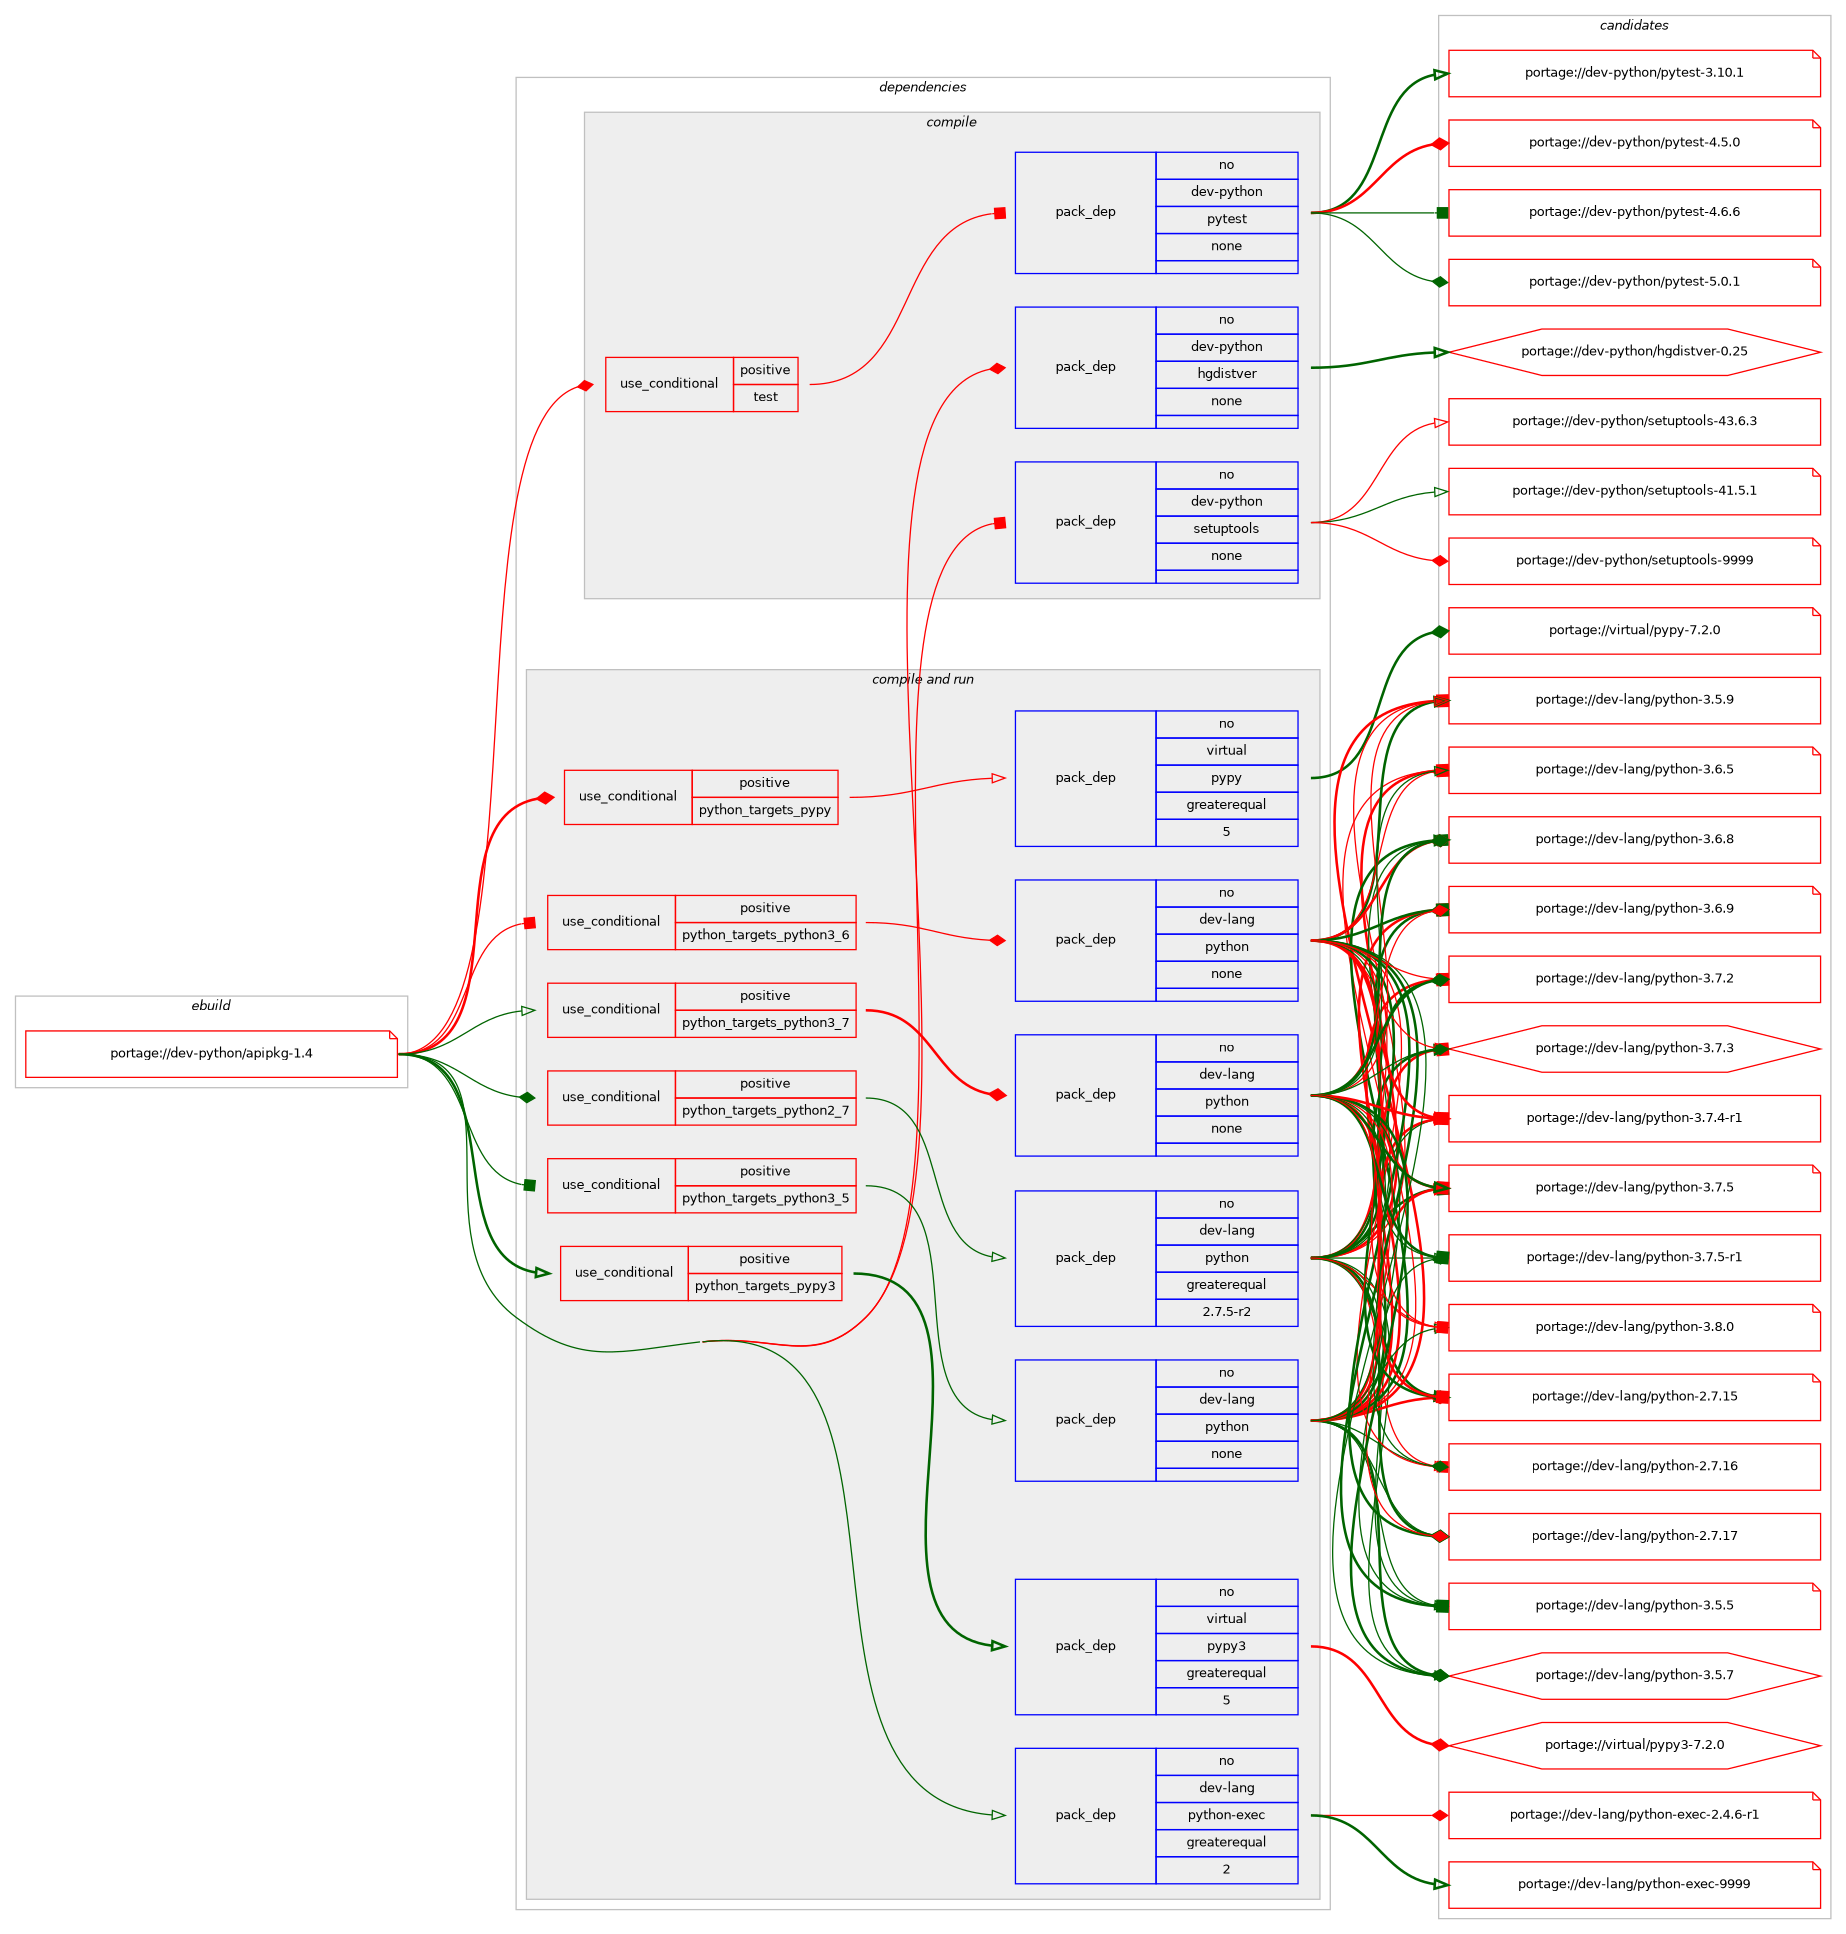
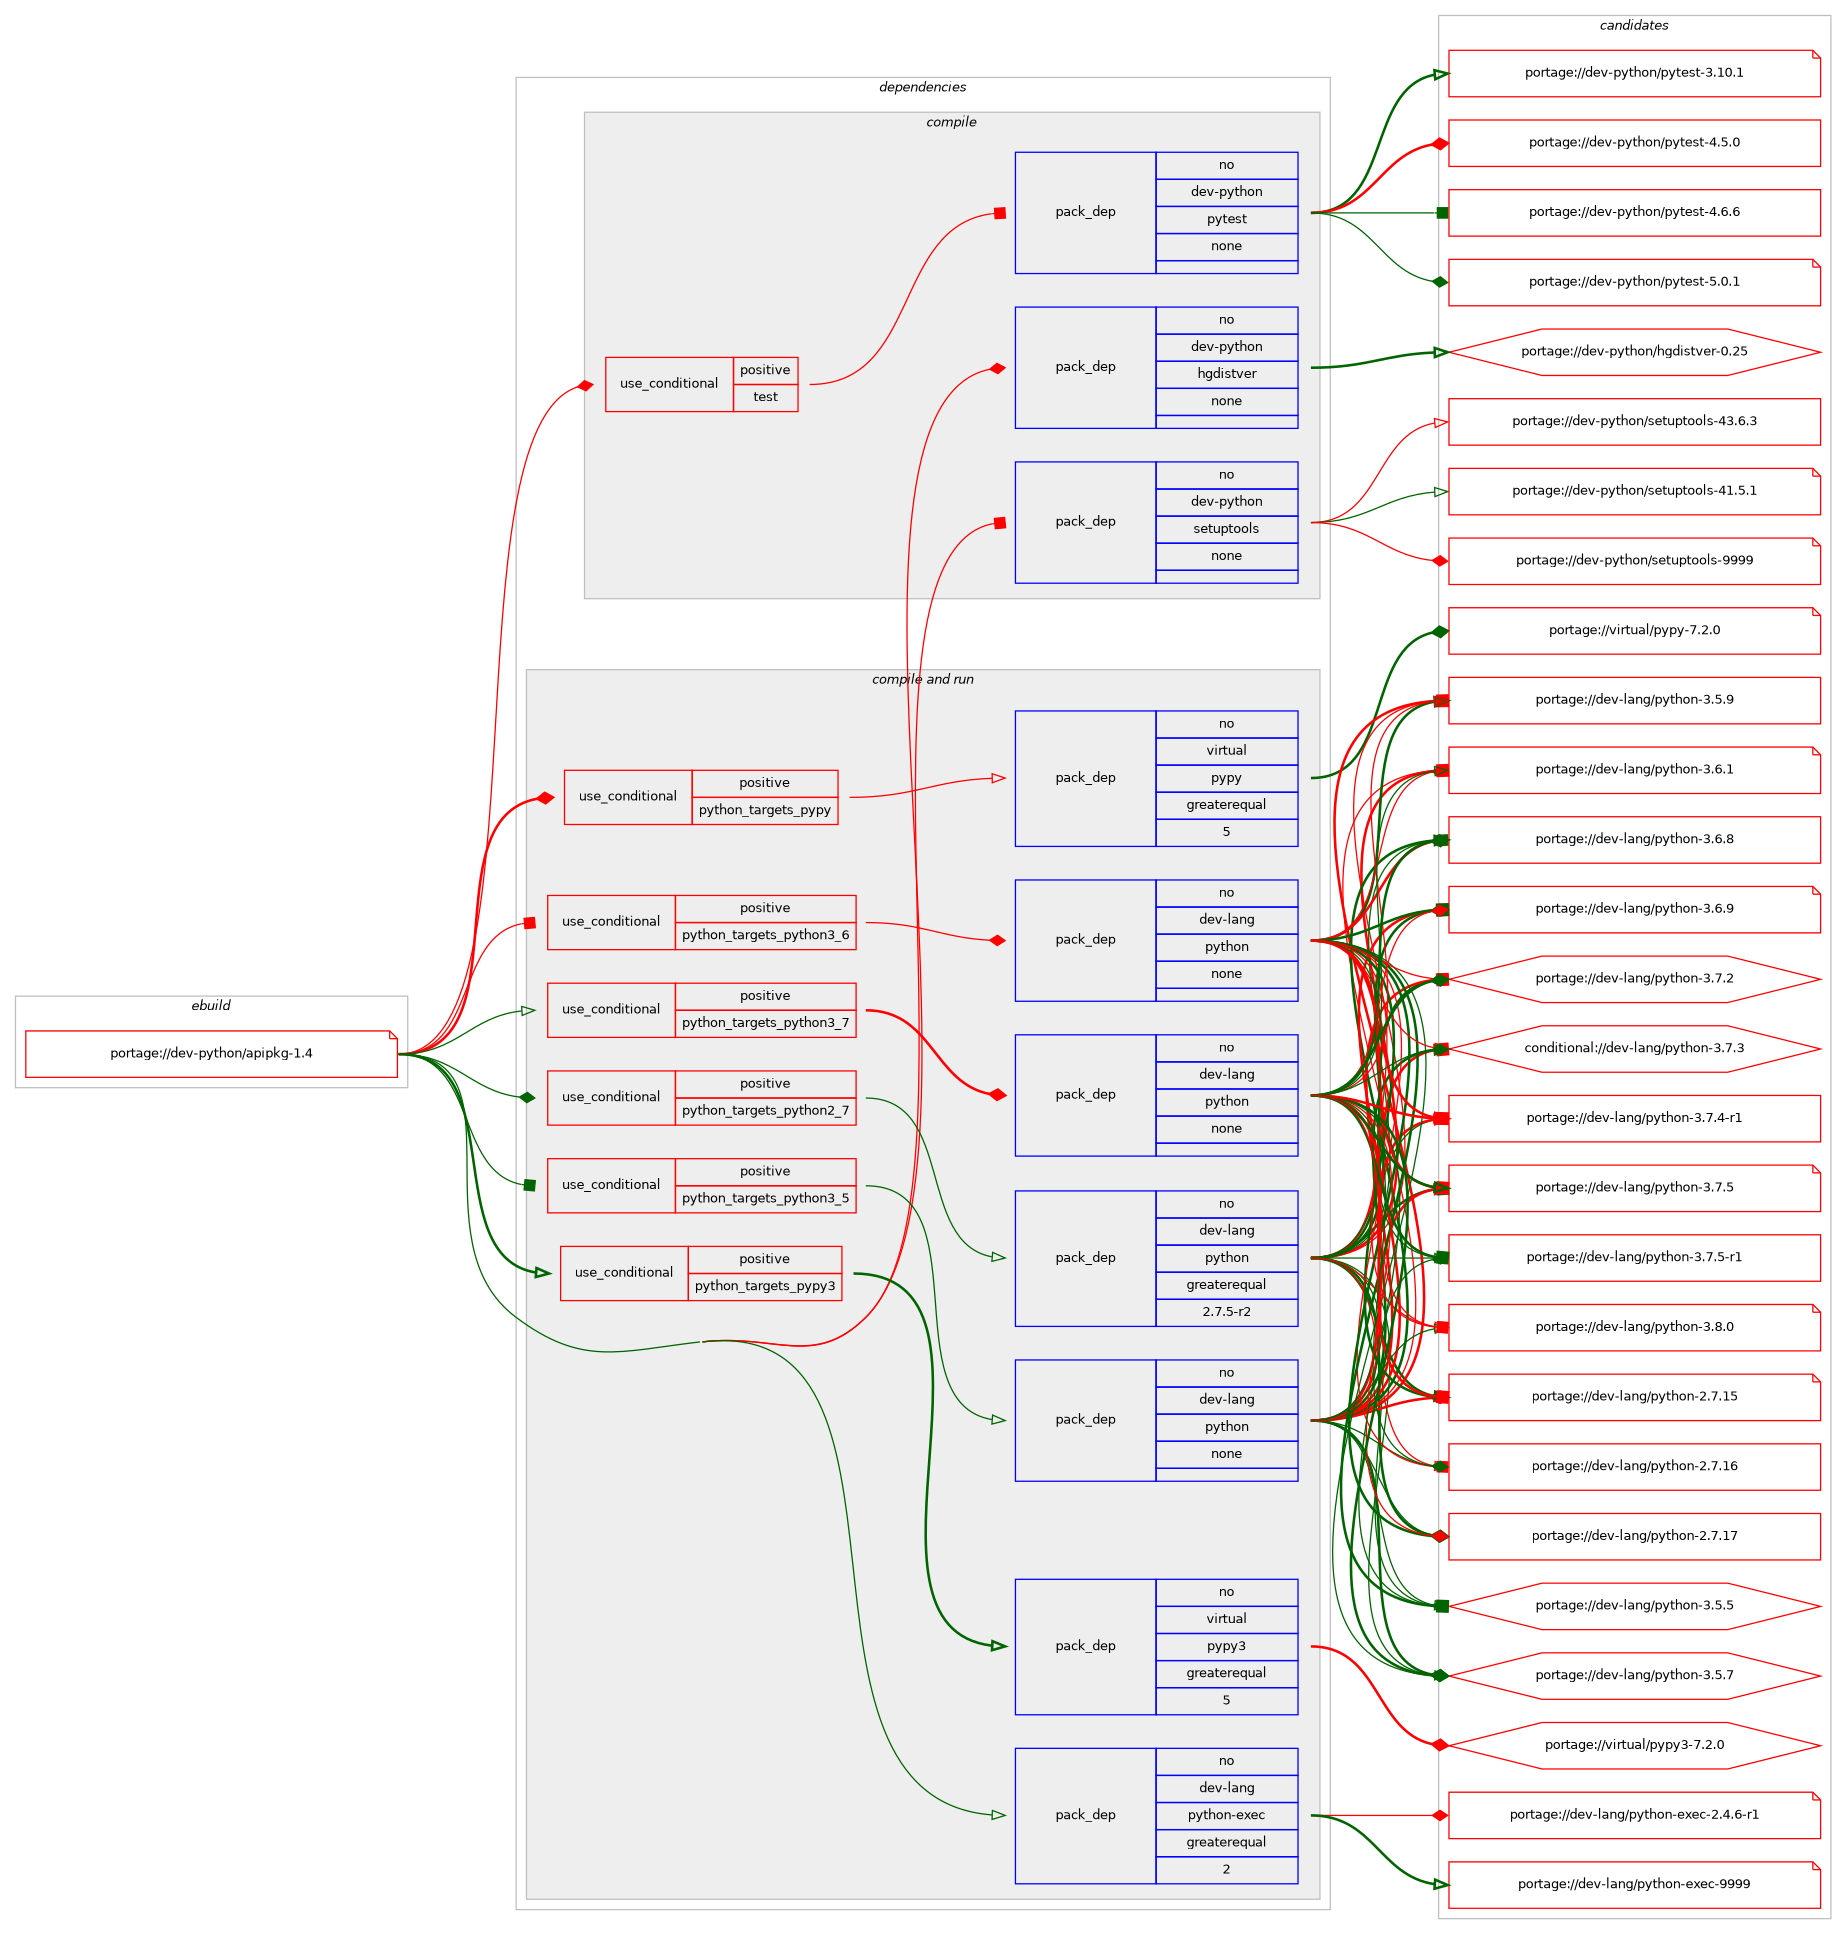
node "portage://dev-python/pytest-4.5.0": shape note -> box
node "portage://dev-lang/python-3.6.5": label "portage://dev-lang/python-3.6.5" -> "portage://dev-lang/python-3.6.1"
node "portage://dev-lang/python-3.7.2": shape box -> hexagon
node "portage://dev-lang/python-3.7.3": label "portage://dev-lang/python-3.7.3" -> "conditional://dev-lang/python-3.7.3"
node "portage://dev-lang/python-3.5.5": shape note -> hexagon
